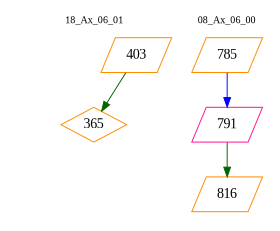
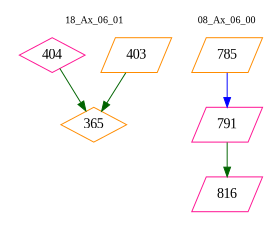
node "404": added
node "816": color darkorange -> deeppink
